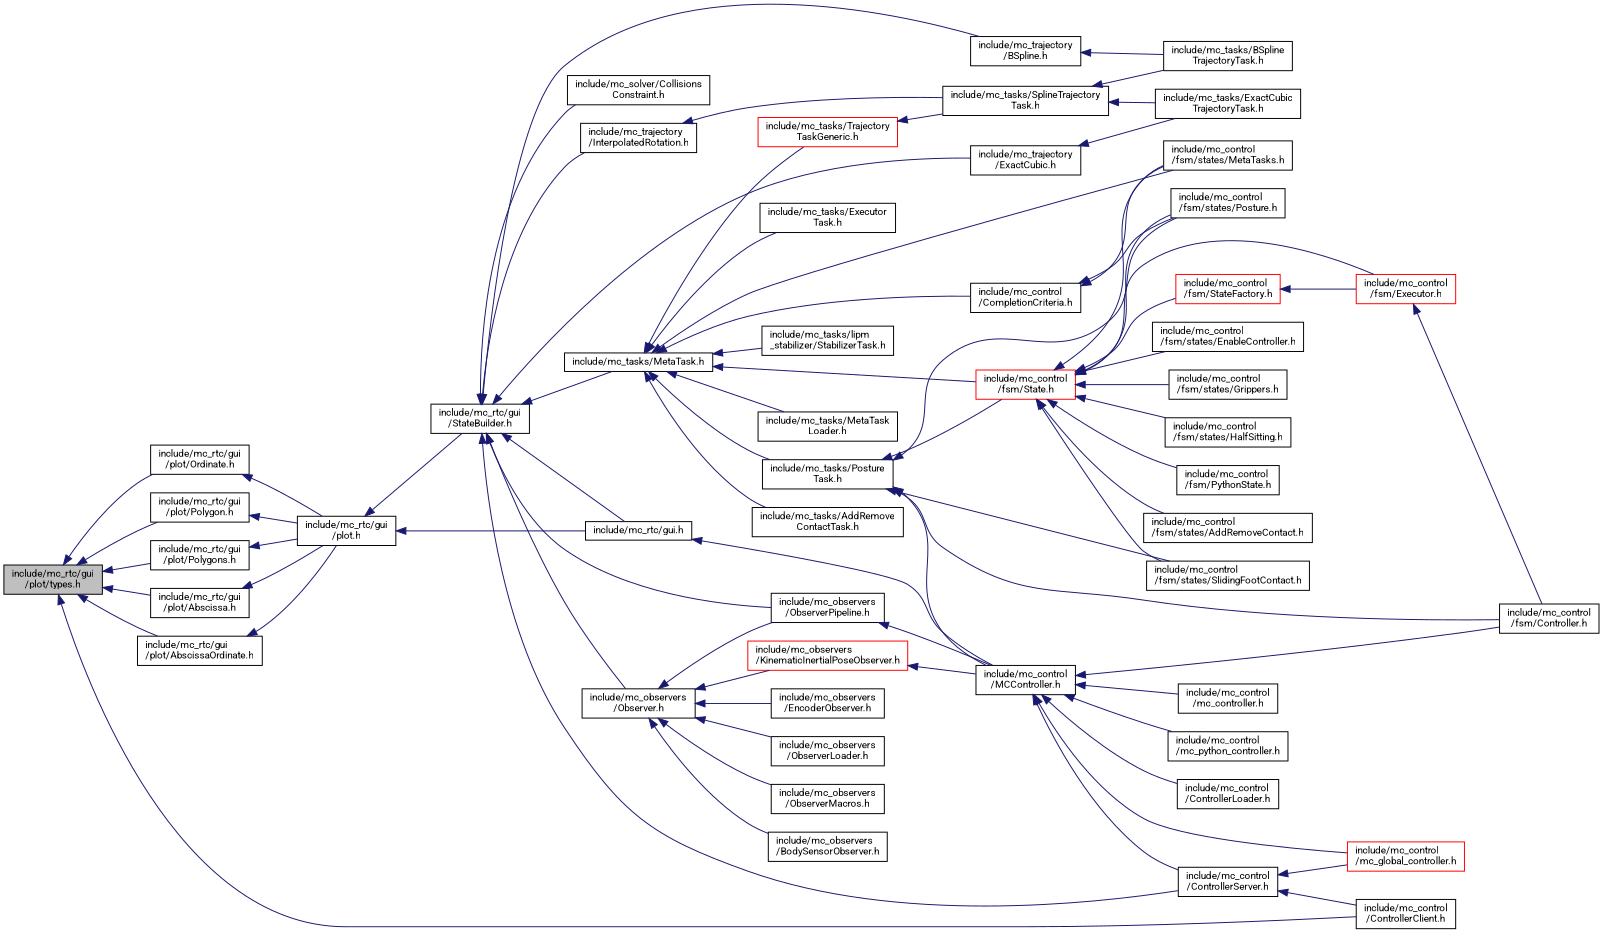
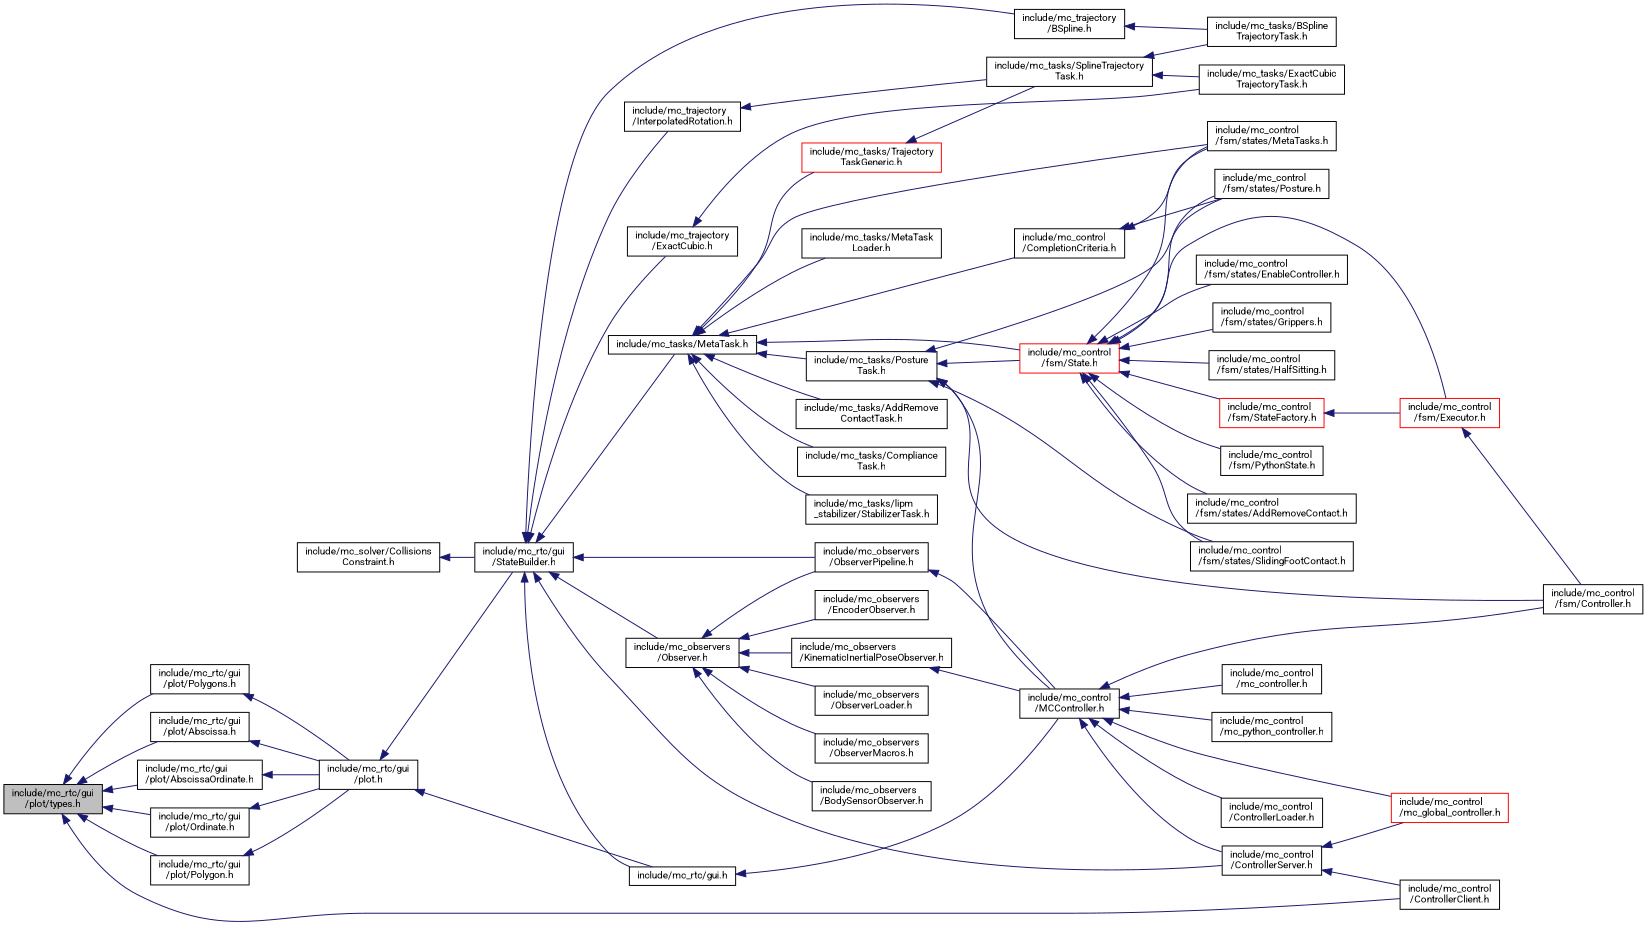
node "include/mc_tasks/Executor Task.h": label "include/mc_tasks/Executor Task.h" -> "include/mc_tasks/Compliance Task.h"
edge "include/mc_solver/Collisions Constraint.h" -> "include/mc_rtc/gui /StateBuilder.h": reversed
node "include/mc_observers /KinematicInertialPoseObserver.h": color red -> black
